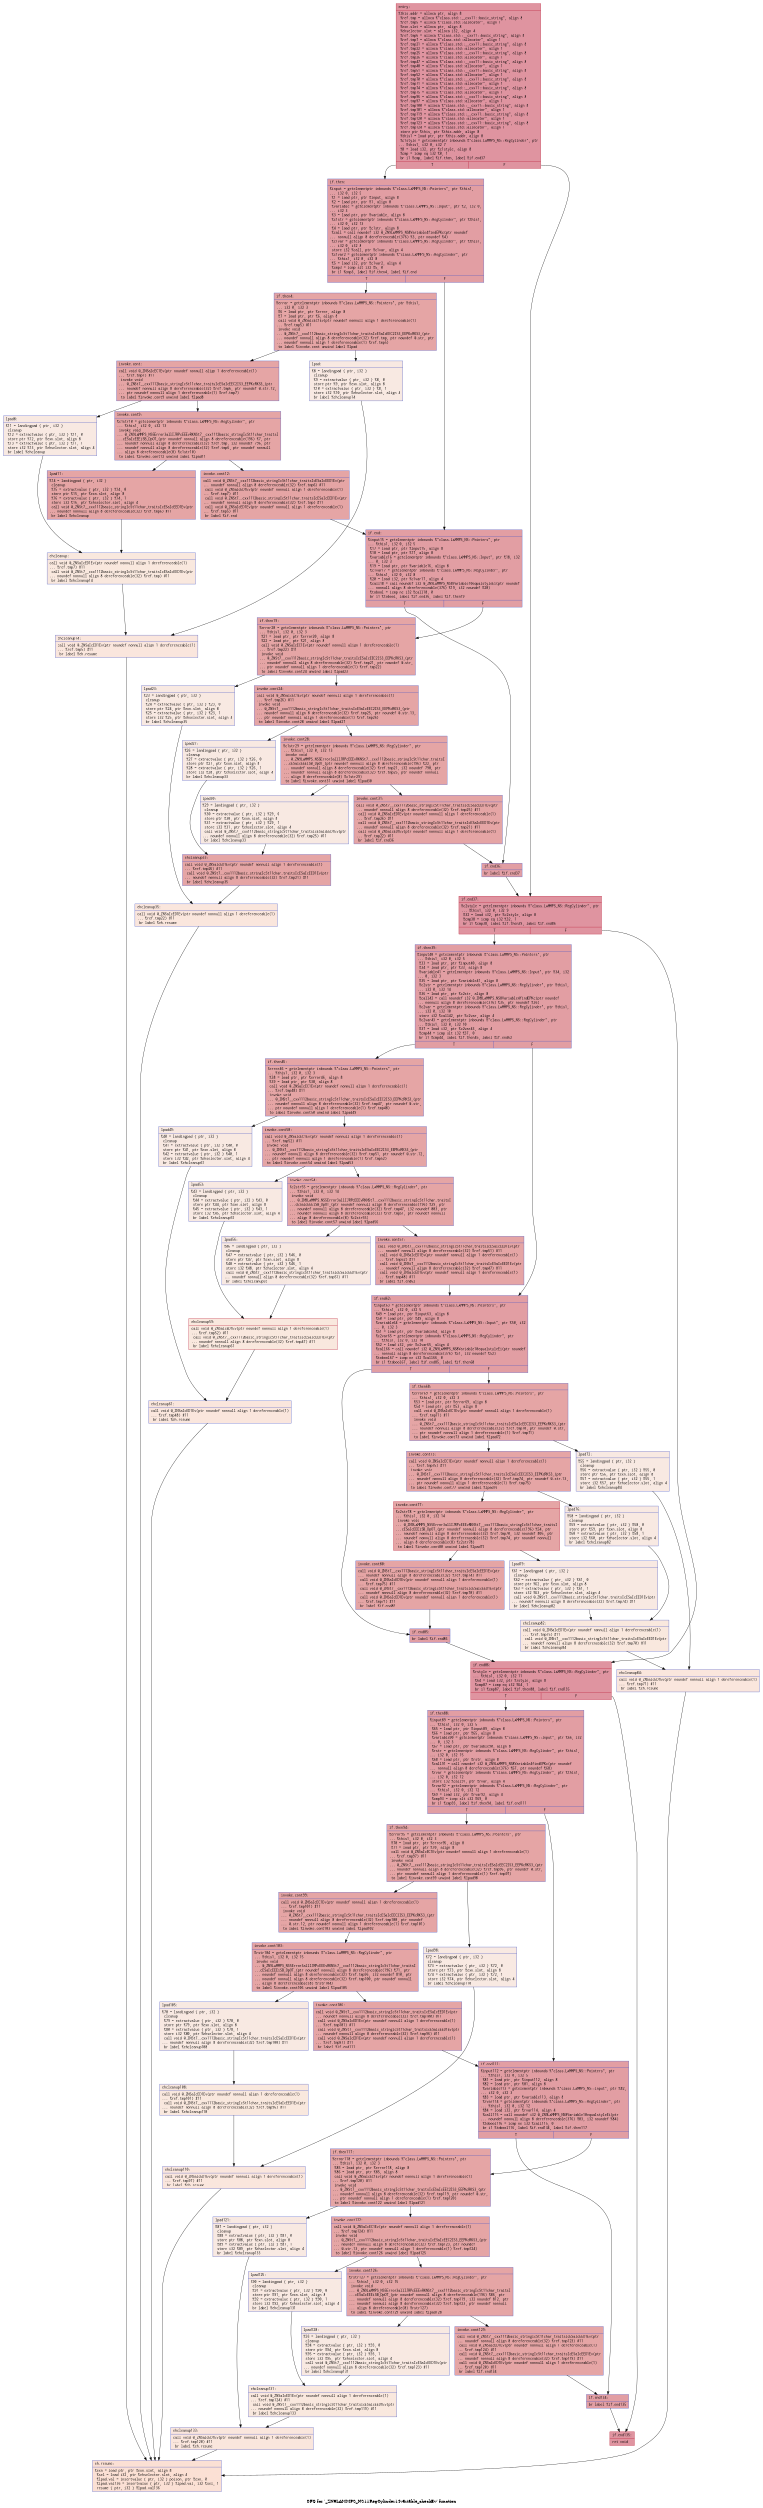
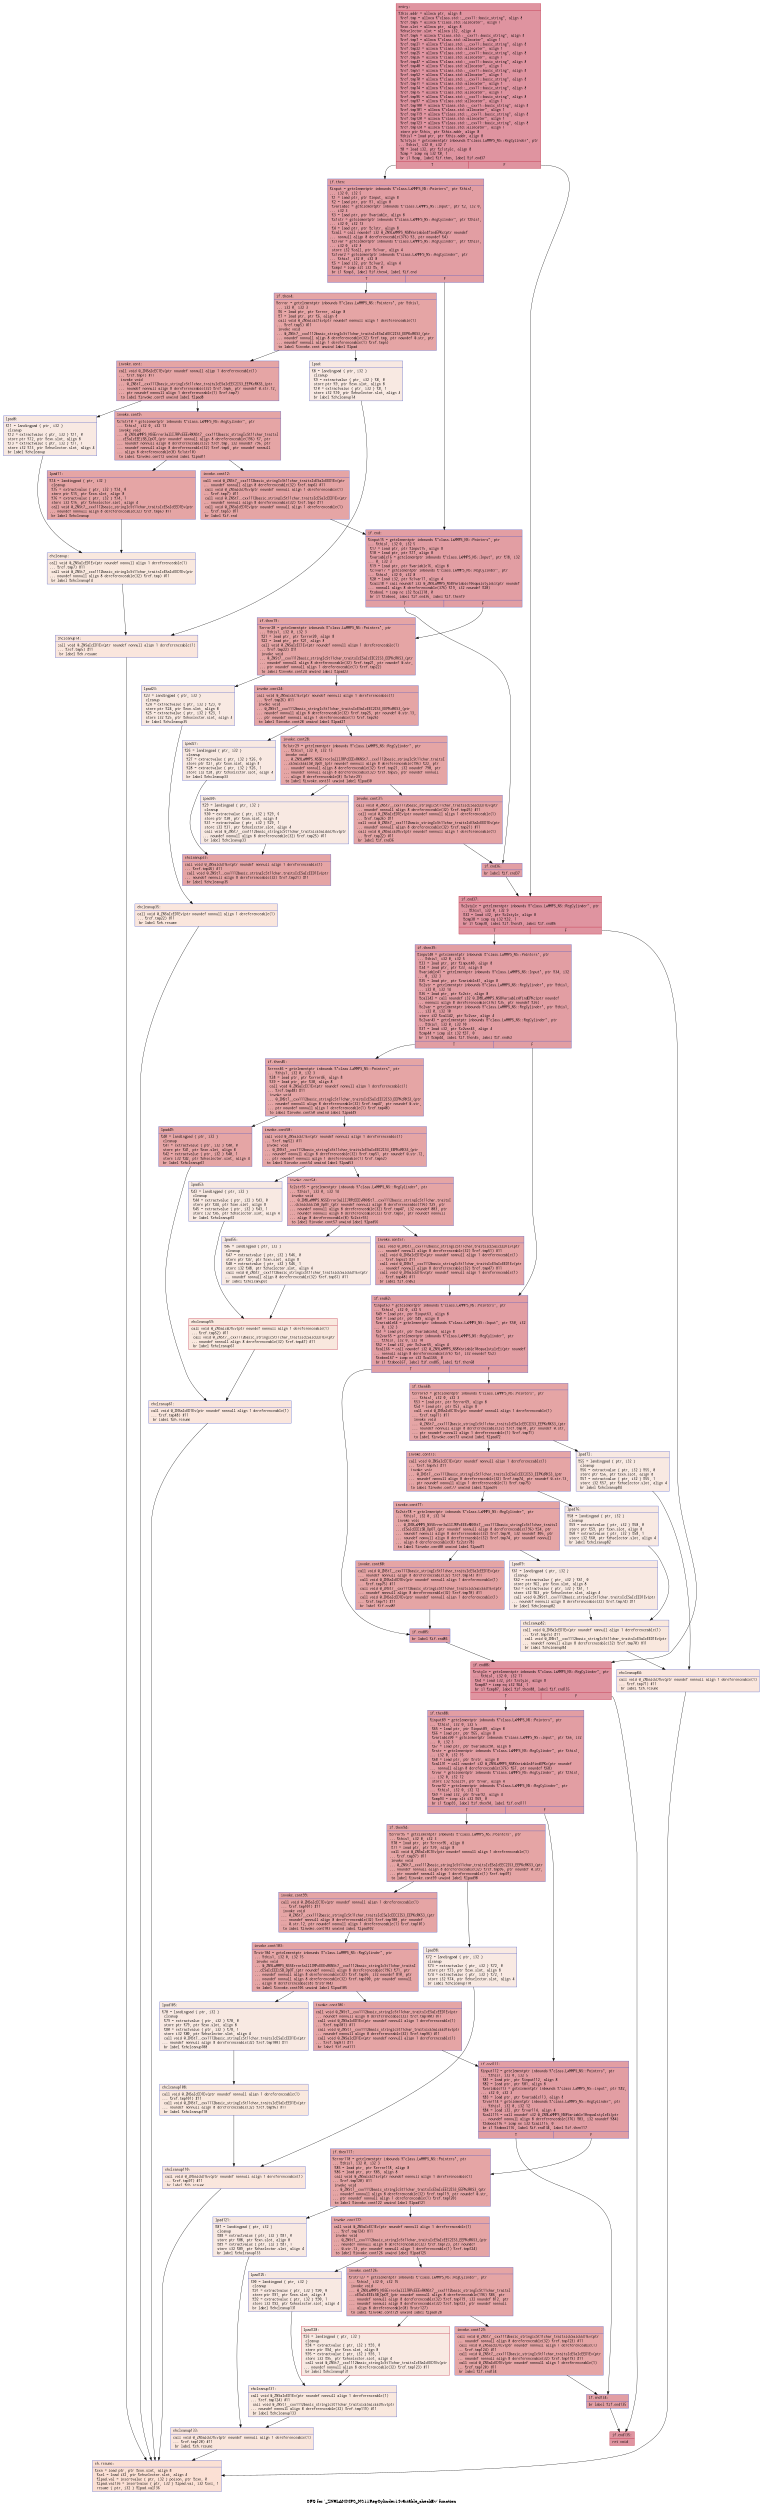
edge "ehcleanup33:" -> "ehcleanup35:": removed
node "lpad49:": fillcolor #efcebd70 -> #c5333470
node "invoke.cont77:": color #b70d28ff -> #3d50c3ff
node "lpad128:": color #3d50c3ff -> #b70d28ff
